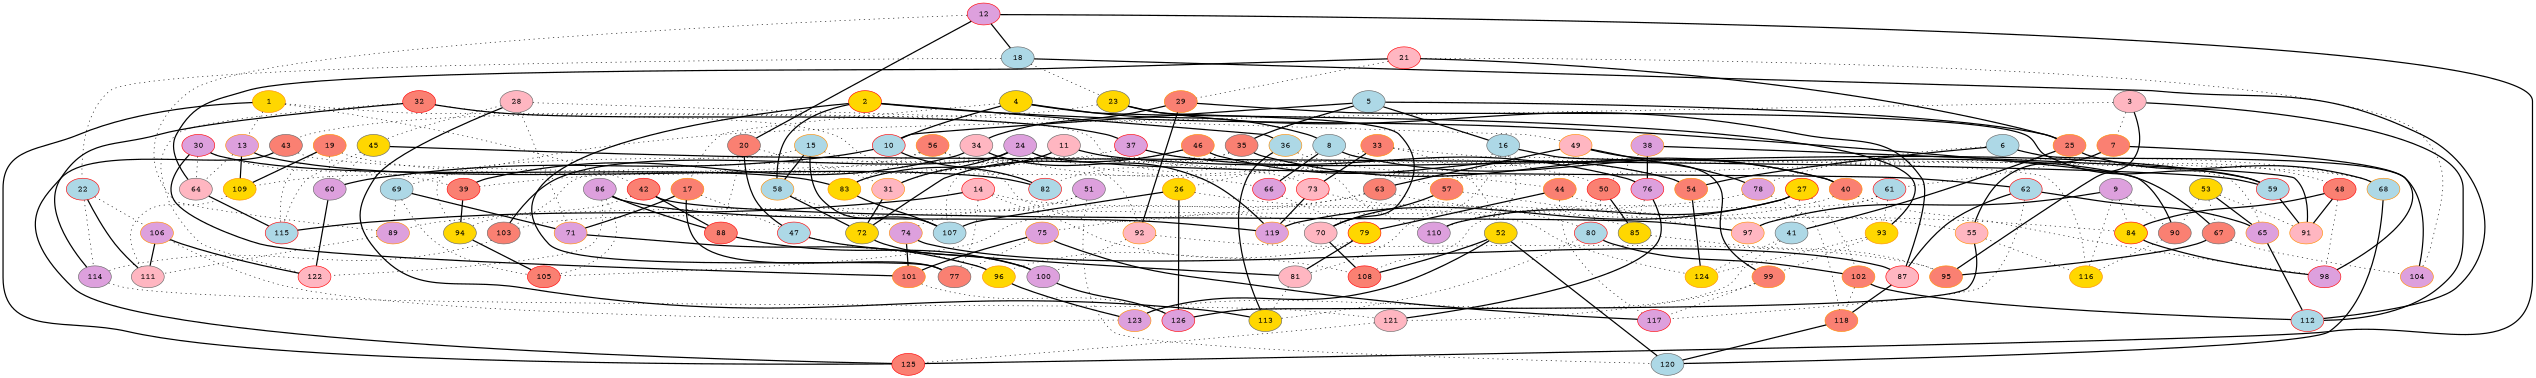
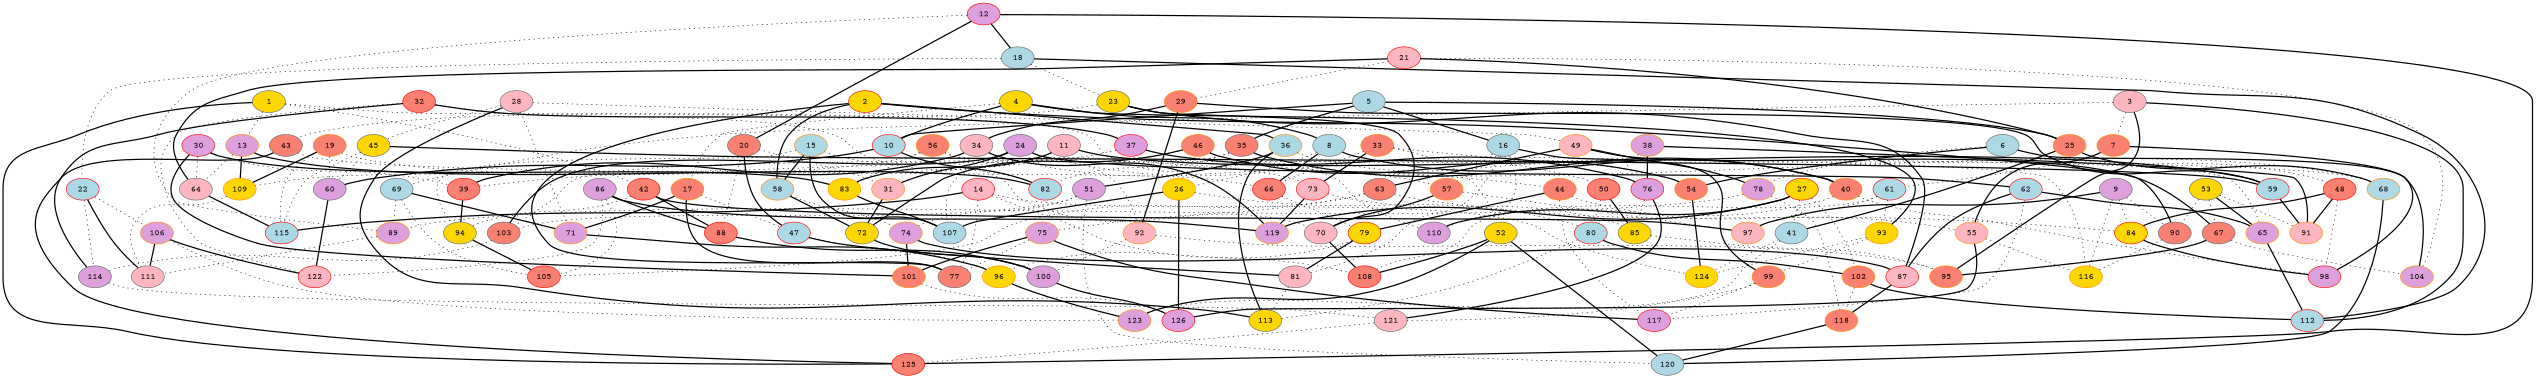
node "1": color darkorange -> gray40
edge "36" -- "51": added
node "66": fillcolor plum -> salmon
